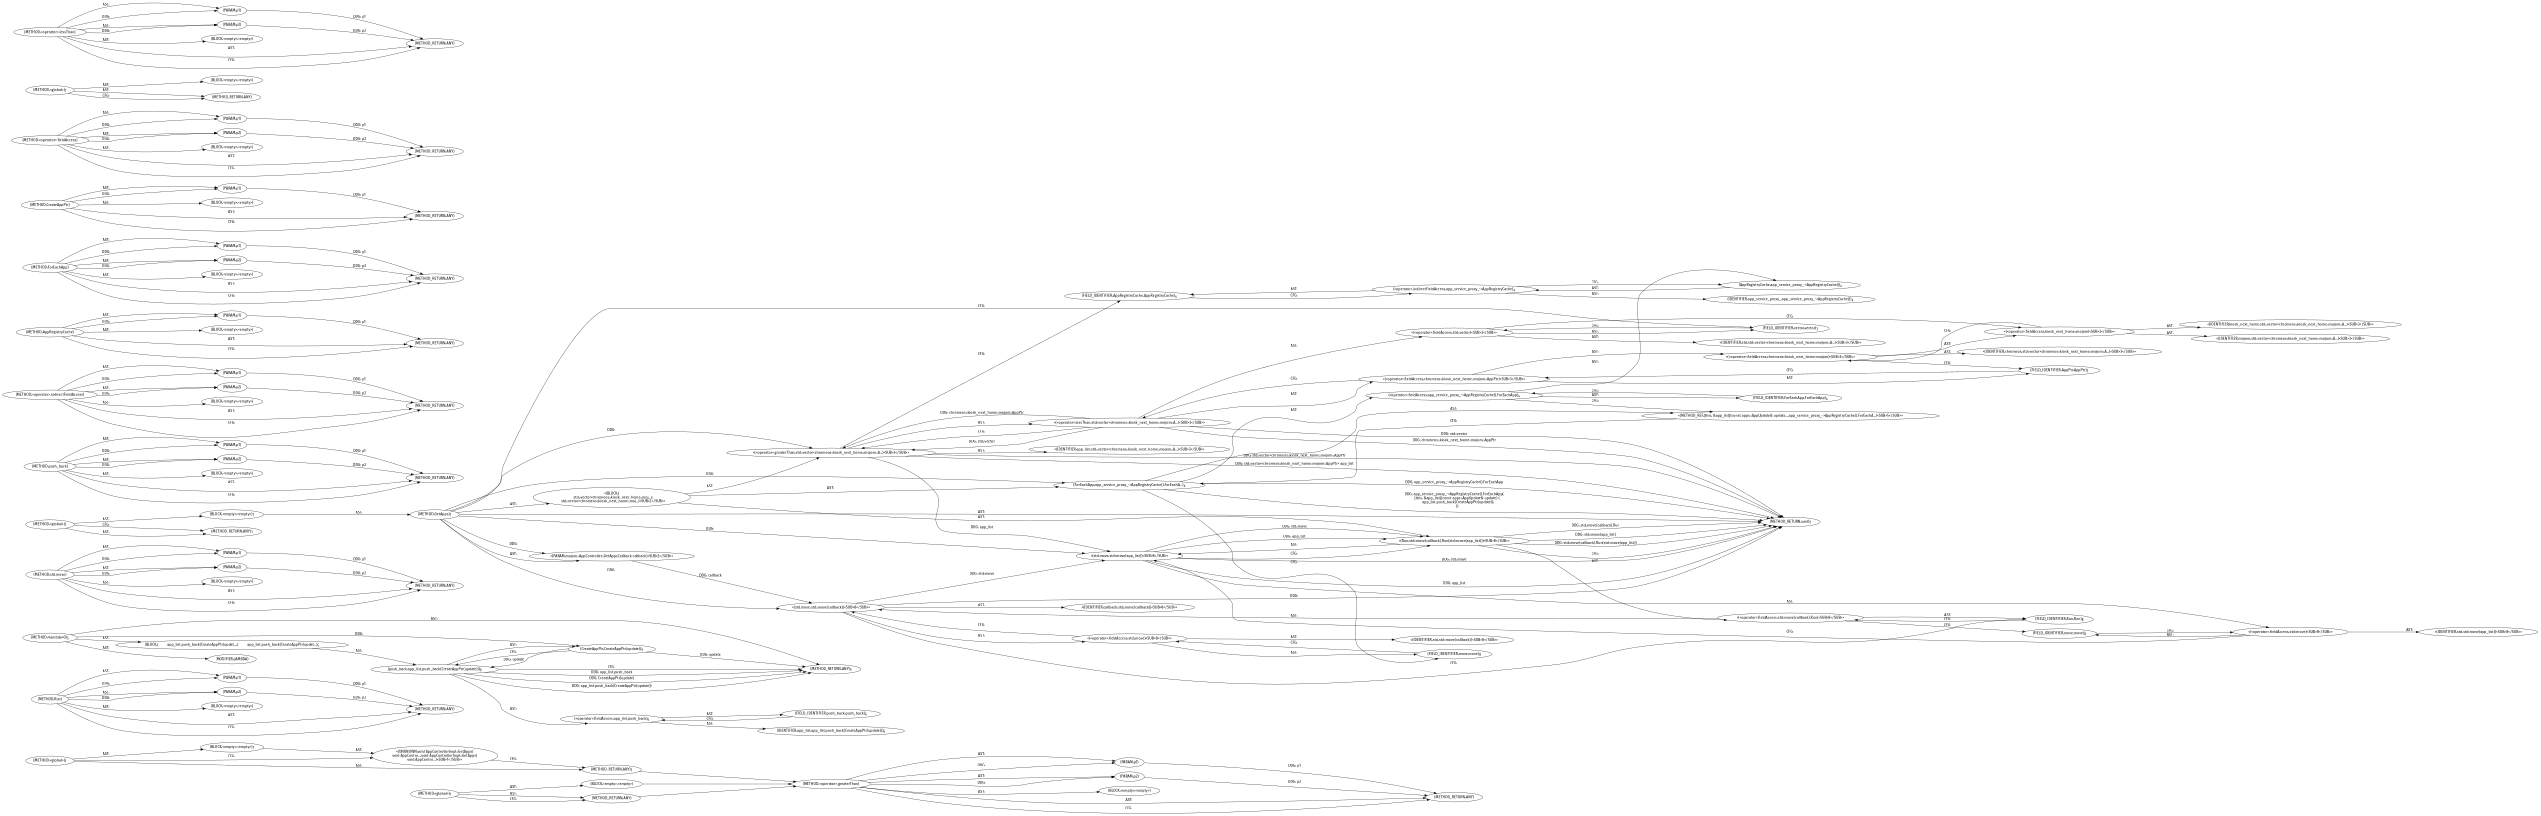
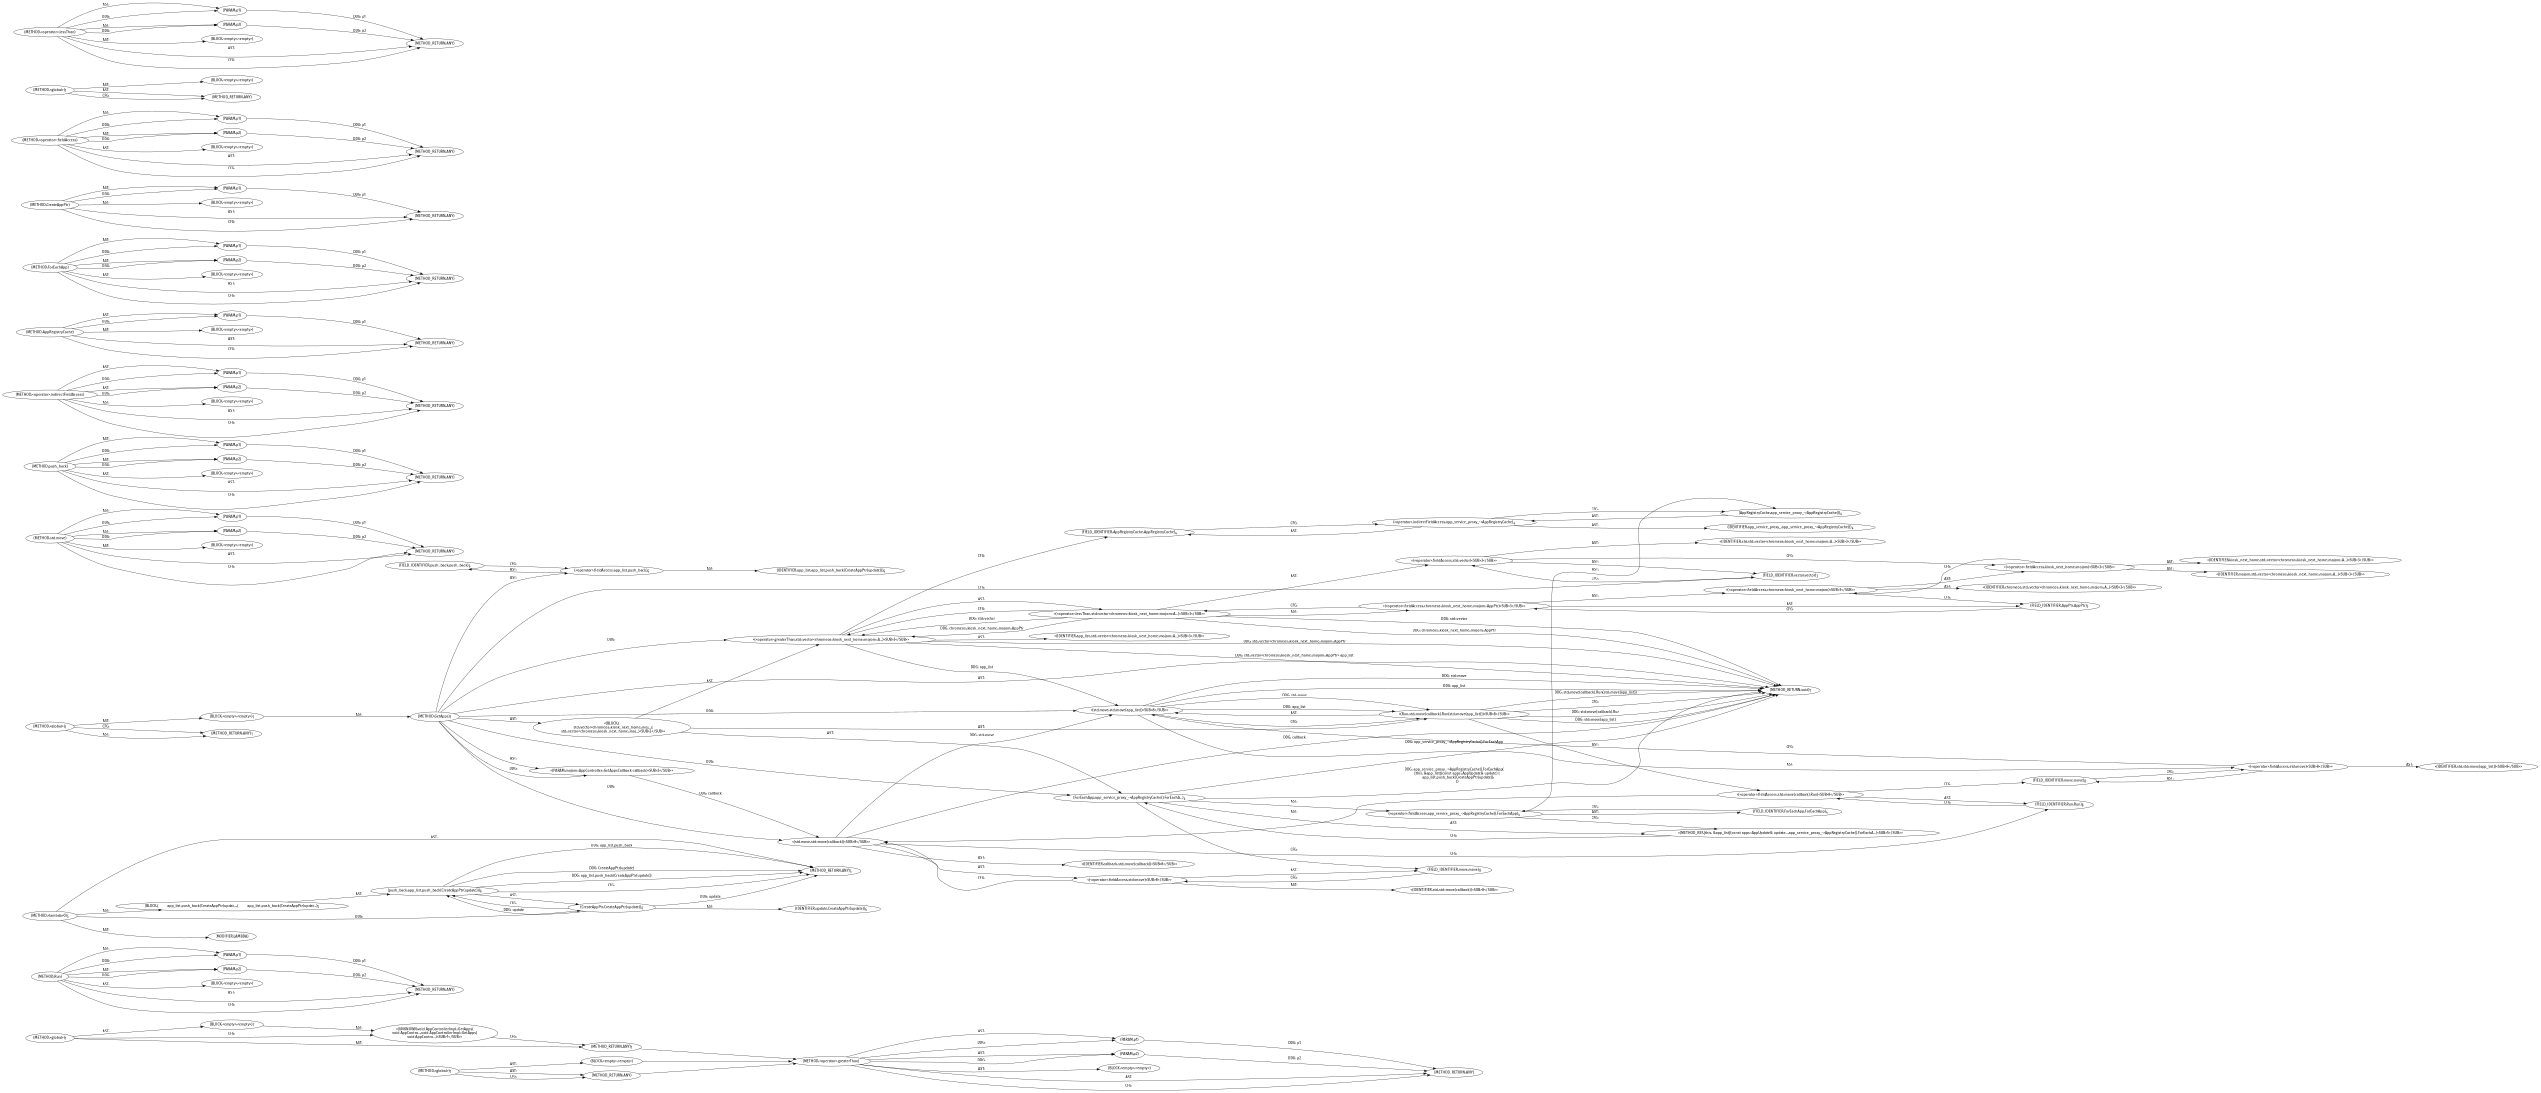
edge "<(std.move,std::move(callback))<SUB>8</SUB>>" -> "(METHOD_RETURN,void)": label "DDG: " -> "DDG: callback"
edge "(push_back,app_list.push_back(CreateAppPtr(update)))" -> "(<operator>.fieldAccess,app_list.push_back)": now "(METHOD,GetApps)" -> "(<operator>.fieldAccess,app_list.push_back)"
node "(IDENTIFIER,update,CreateAppPtr(update))": added
